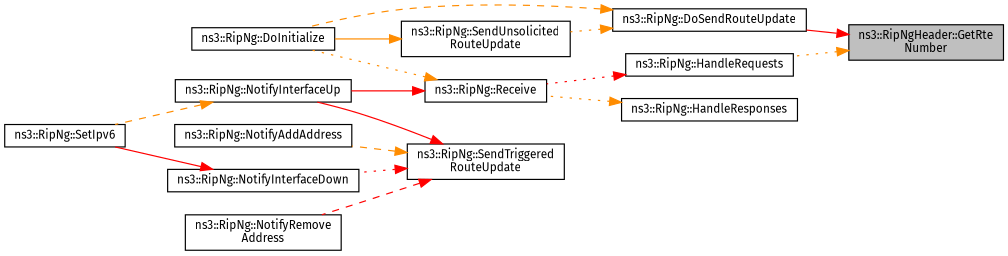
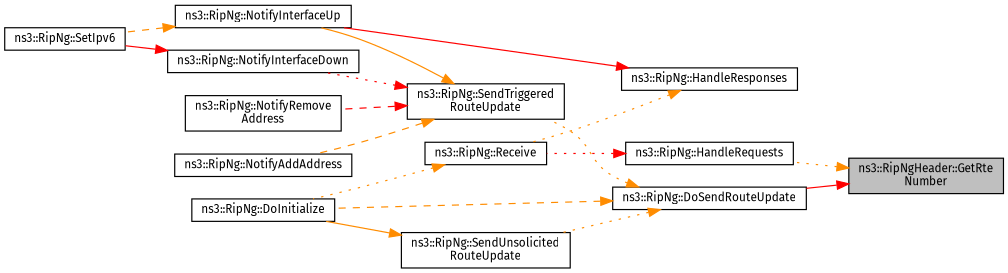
edge "ns3::RipNg::NotifyInterfaceUp" -> "ns3::RipNg::Receive": now "ns3::RipNg::NotifyInterfaceUp" -> "ns3::RipNg::HandleResponses"
edge "ns3::RipNg::NotifyInterfaceUp" -> "ns3::RipNg::SendTriggered RouteUpdate": color red -> darkorange
edge "ns3::RipNg::SendTriggered RouteUpdate" -> "ns3::RipNg::DoSendRouteUpdate": added
